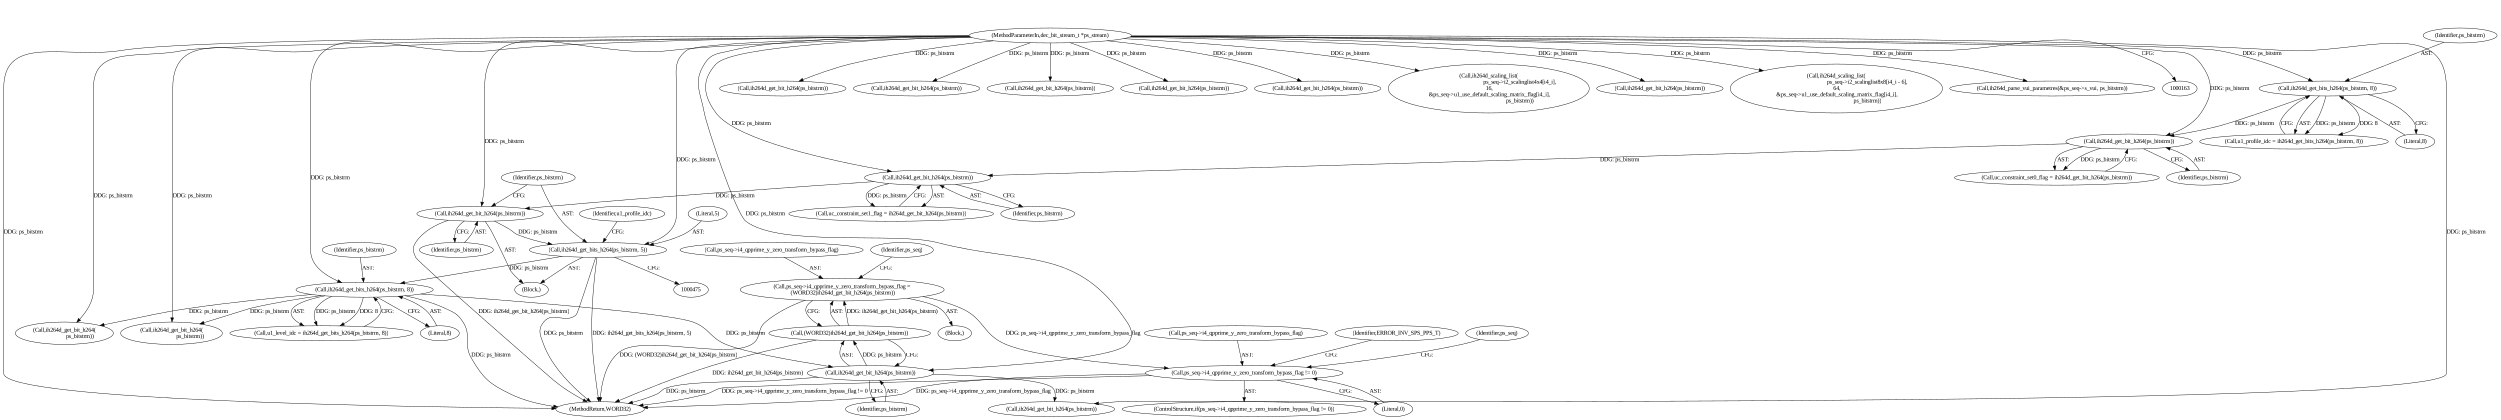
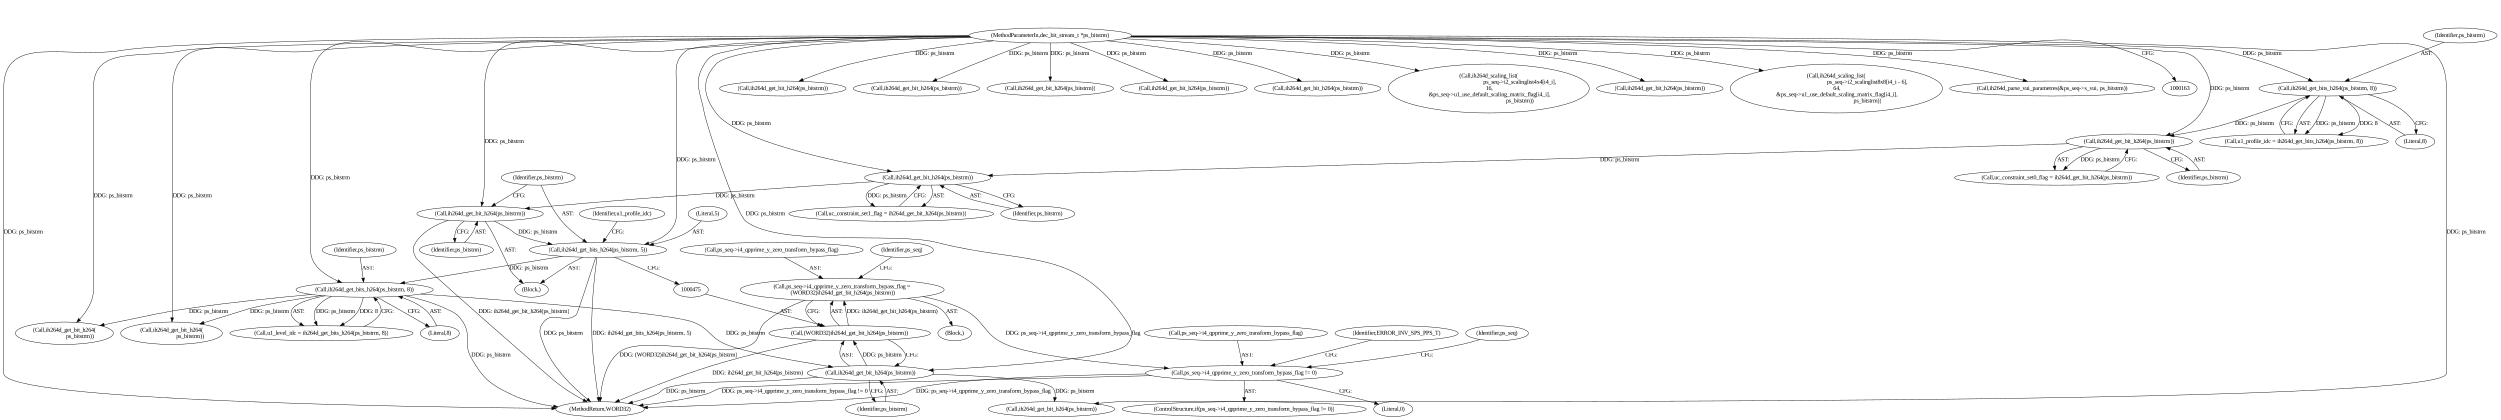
node "(MethodParameterIn,dec_bit_stream_t *ps_stream)": label "(MethodParameterIn,dec_bit_stream_t *ps_stream)" -> "(MethodParameterIn,dec_bit_stream_t *ps_bitstrm)"
edge "1000475" -> "(Call,(WORD32)ih264d_get_bit_h264(ps_bitstrm))": added, label "AST:"
edge "(Literal,0)" -> "(Call,ps_seq->i4_qpprime_y_zero_transform_bypass_flag != 0)": removed, label "AST:"
